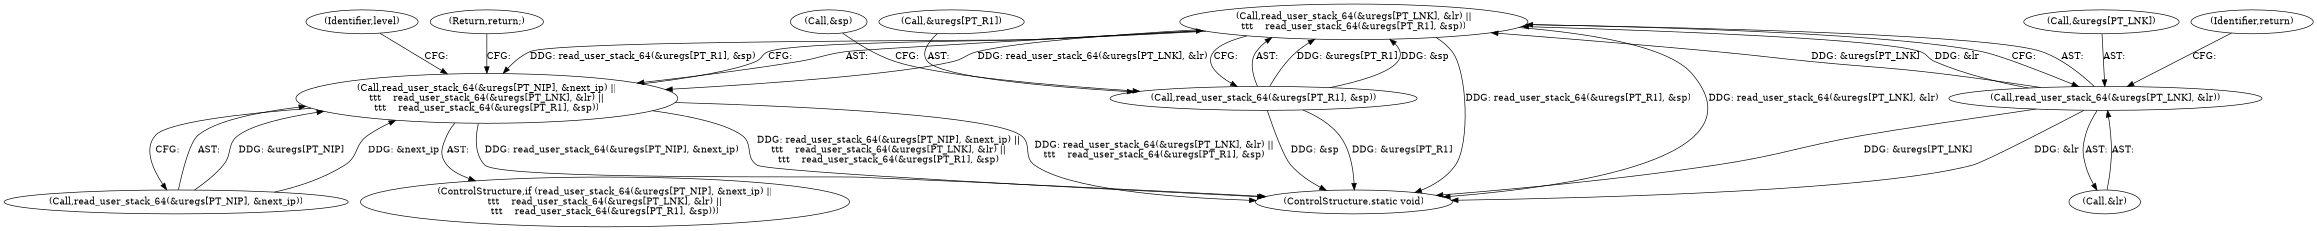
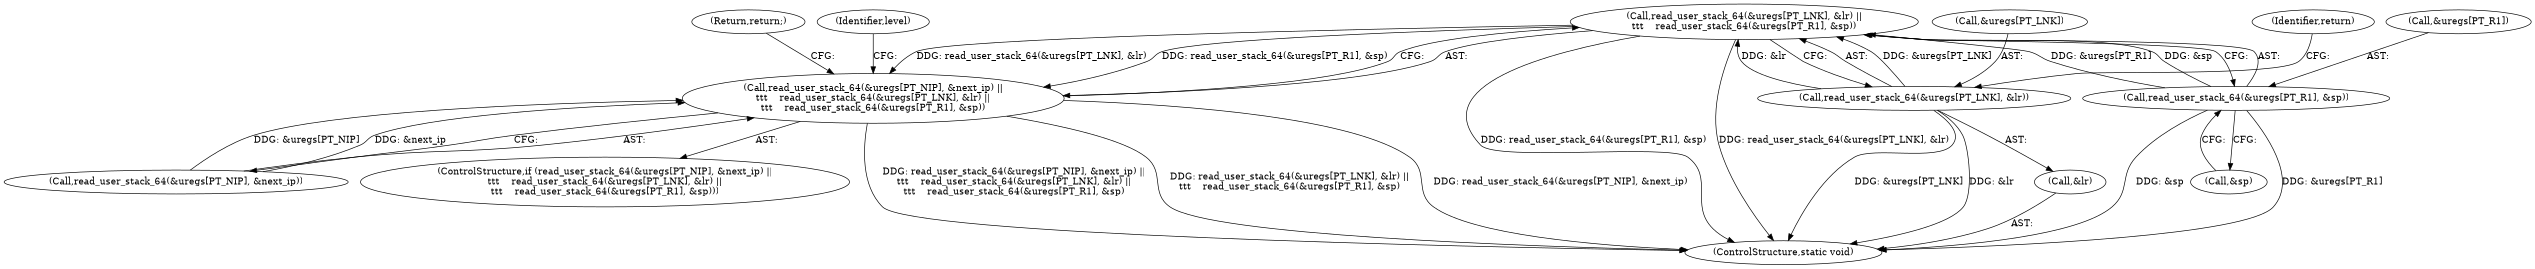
edge "(Call,read_user_stack_64(&uregs[PT_R1], &sp))" -> "(Call,&sp)": added, label "CFG:"
edge "(Call,&lr)" -> "(Call,read_user_stack_64(&uregs[PT_LNK], &lr))": now "(Call,&lr)" -> "(ControlStructure,static void)"
